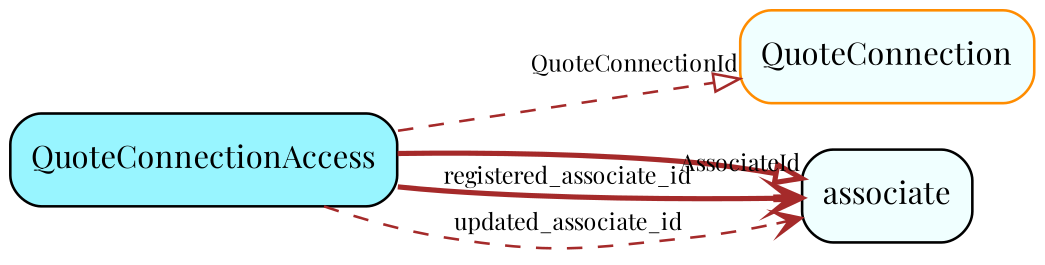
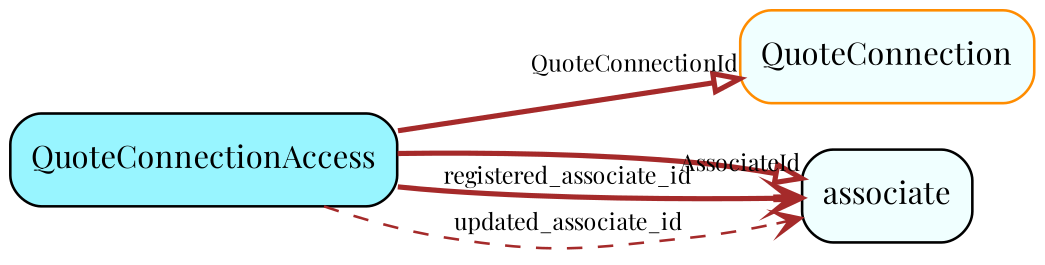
edge "QuoteConnectionAccess" -> "QuoteConnection": style dashed -> bold
